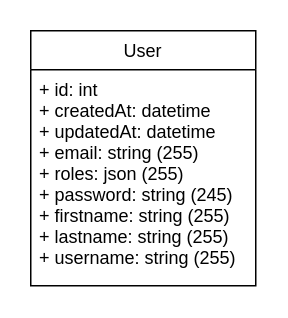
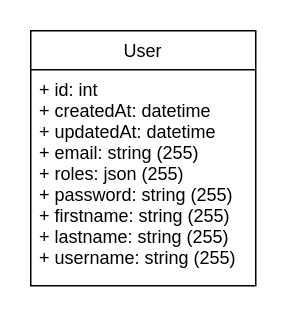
node "+ id: int + createdAt: datetime + updatedAt: datetime + email: string (255) + roles: json (255) + password: string (245) + firstname: string (255) + lastname: string (255) + username: string (255)": label "+ id: int + createdAt: datetime + updatedAt: datetime + email: string (255) + roles: json (255) + password: string (245) + firstname: string (255) + lastname: string (255) + username: string (255)" -> "+ id: int + createdAt: datetime + updatedAt: datetime + email: string (255) + roles: json (255) + password: string (255) + firstname: string (255) + lastname: string (255) + username: string (255)"
